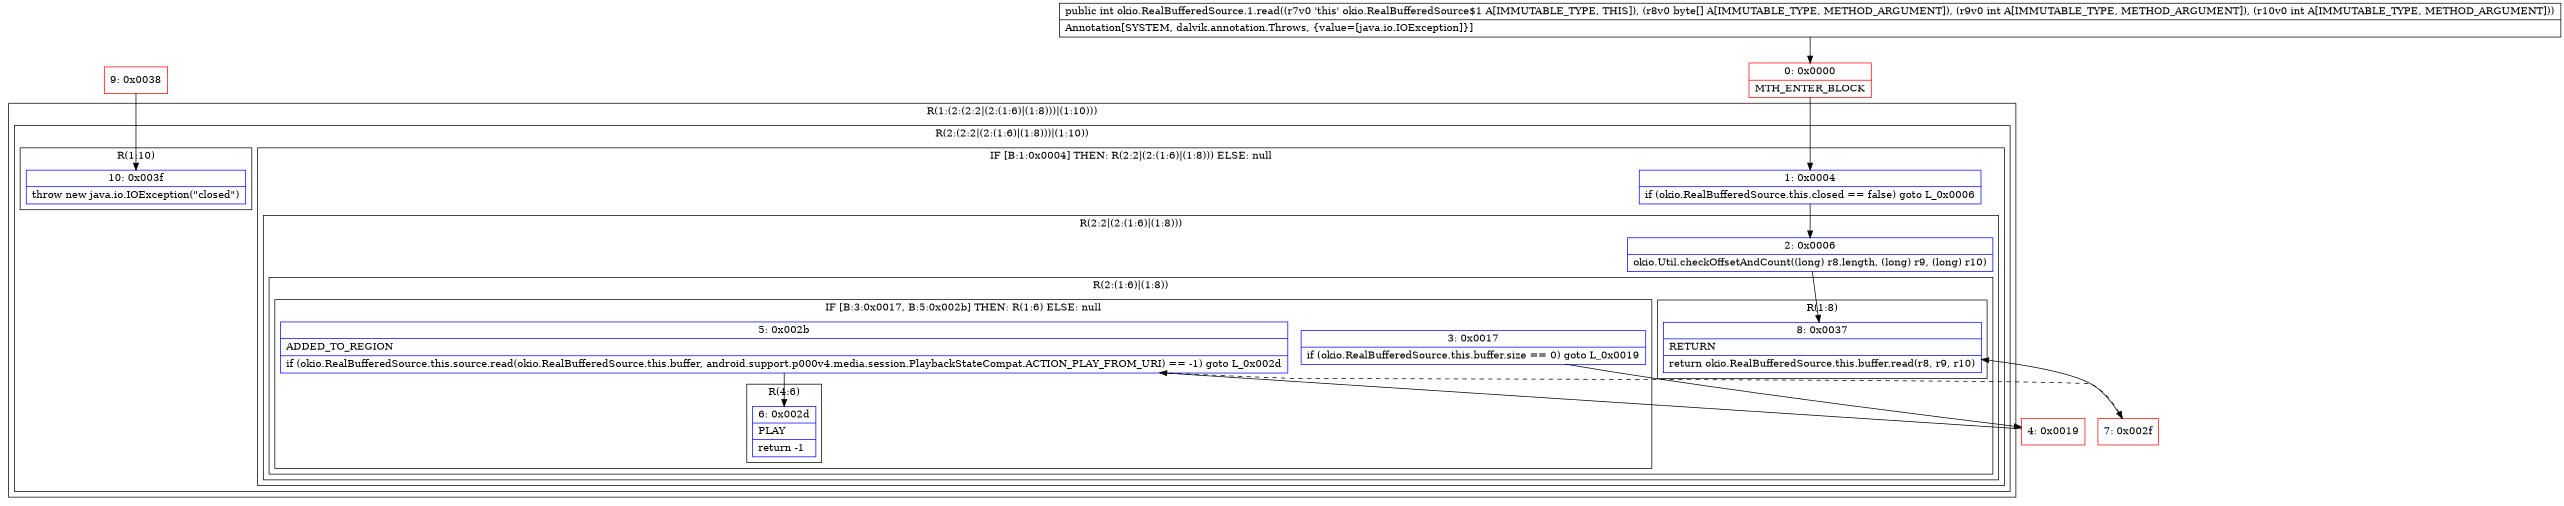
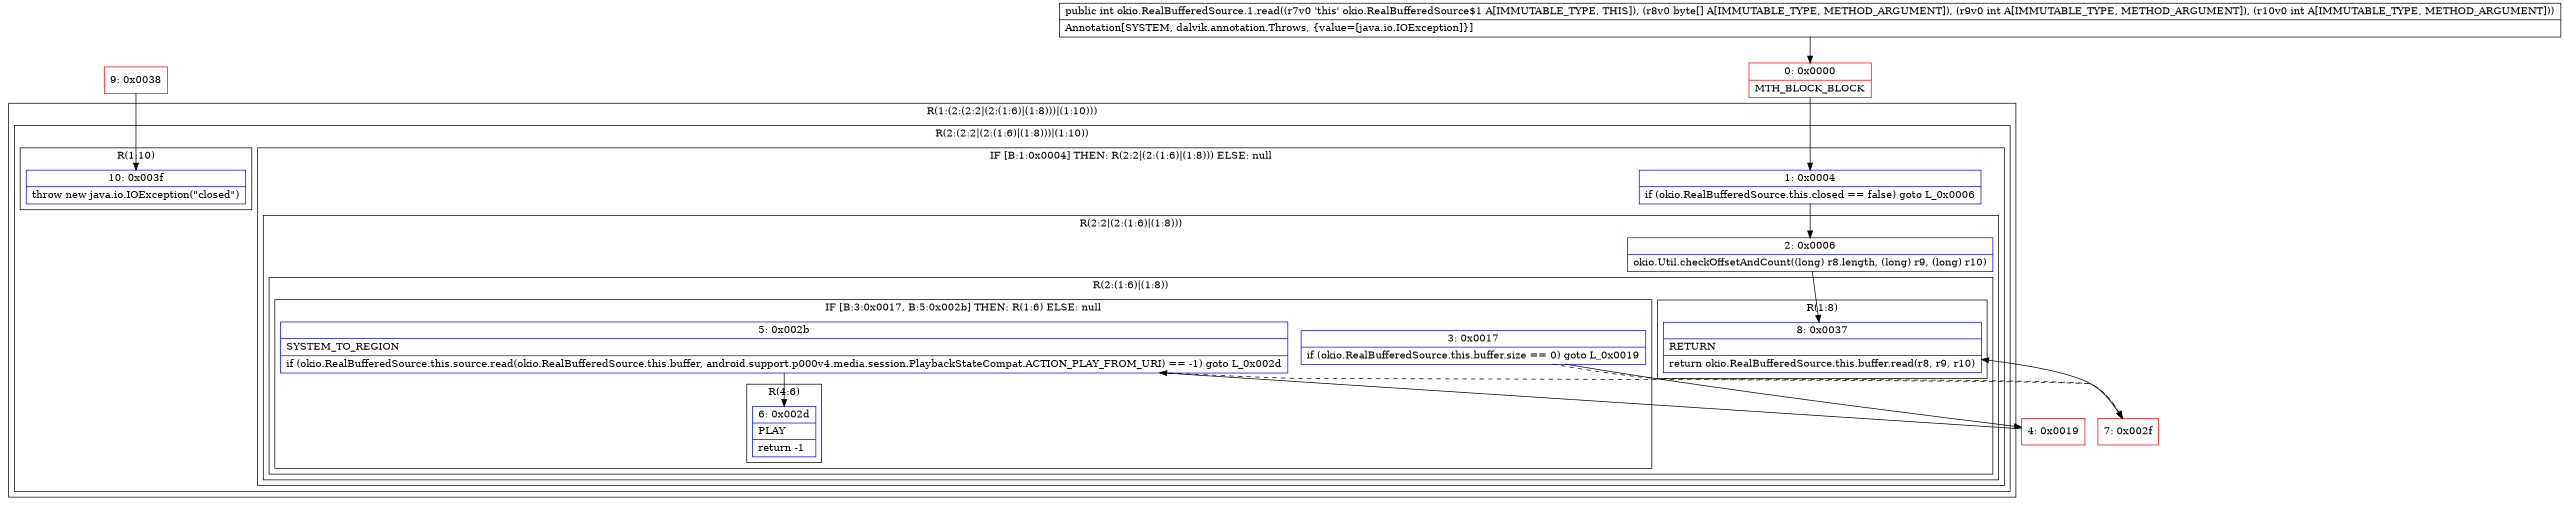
node "0: 0x0000": text "MTH_ENTER_BLOCK" -> "MTH_BLOCK_BLOCK"
node "5: 0x002b": text "ADDED_TO_REGION" -> "SYSTEM_TO_REGION"
edge "3: 0x0017" -> "7: 0x002f": added
